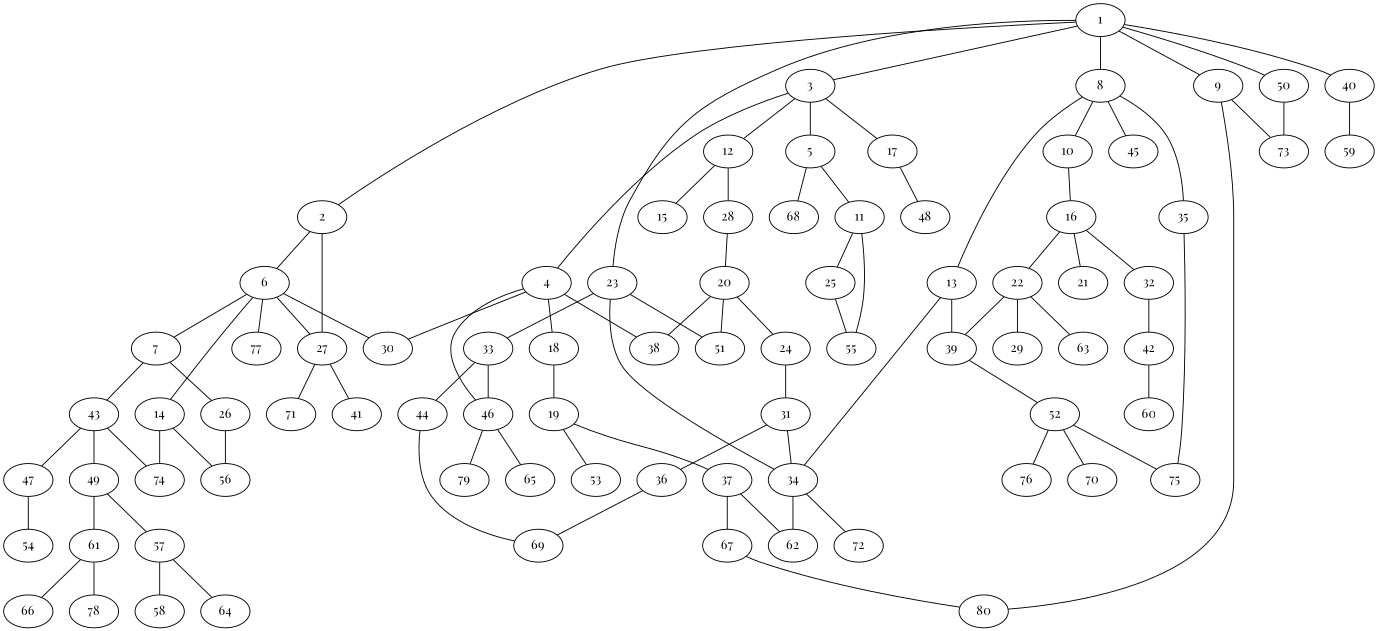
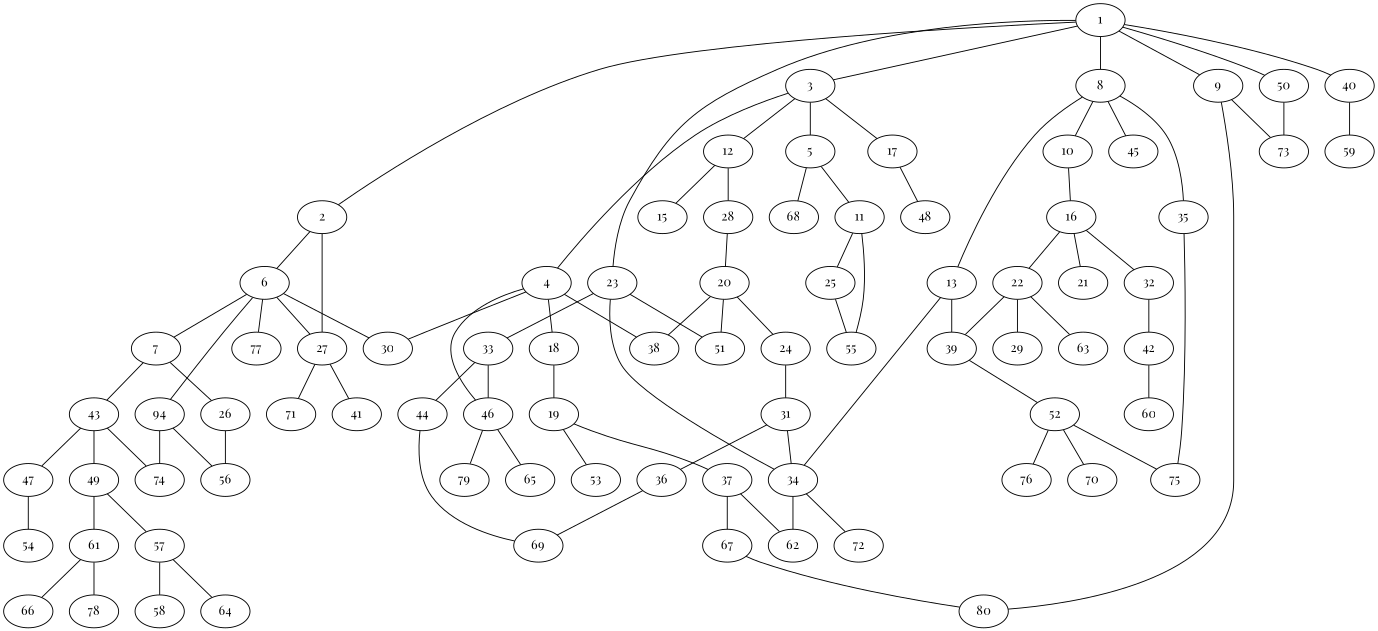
node "14": label "14" -> "94"
